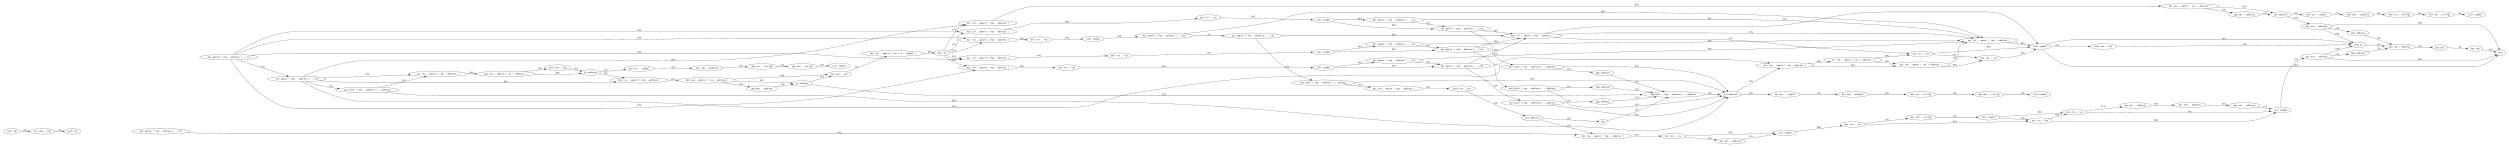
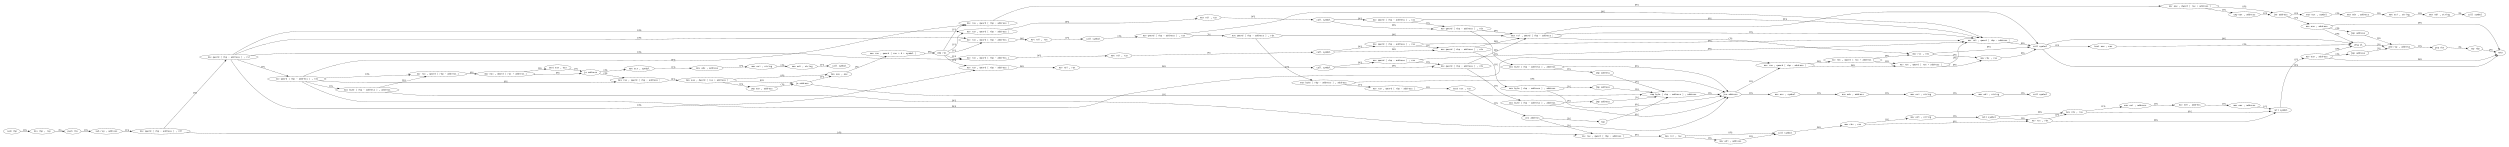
edge "mov qword [ rbp - address ] , rdi" -> "mov qword [ rbp - address ] , rsi": added, label "CFG"
node "sub rsp , address": added
